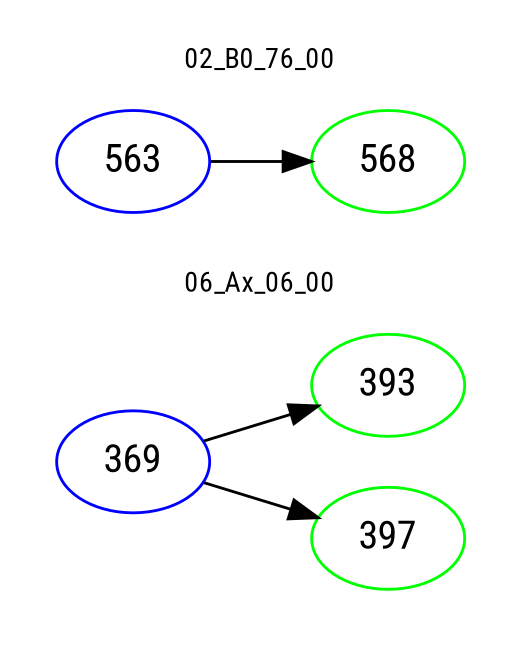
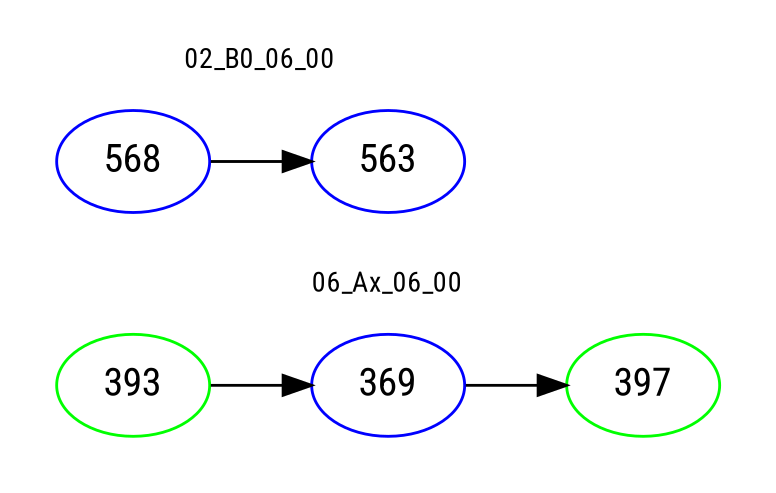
cluster "02_B0_76_00": label "02_B0_76_00" -> "02_B0_06_00"
edge "563" -> "568": reversed
node "568": color green -> blue
edge "369" -> "393": reversed
